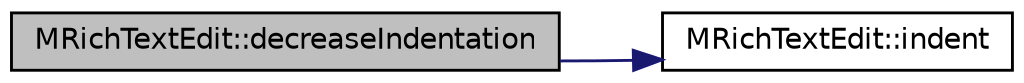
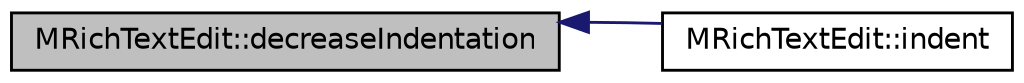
edge "MRichTextEdit::decreaseIndentation" -> "MRichTextEdit::indent": reversed
